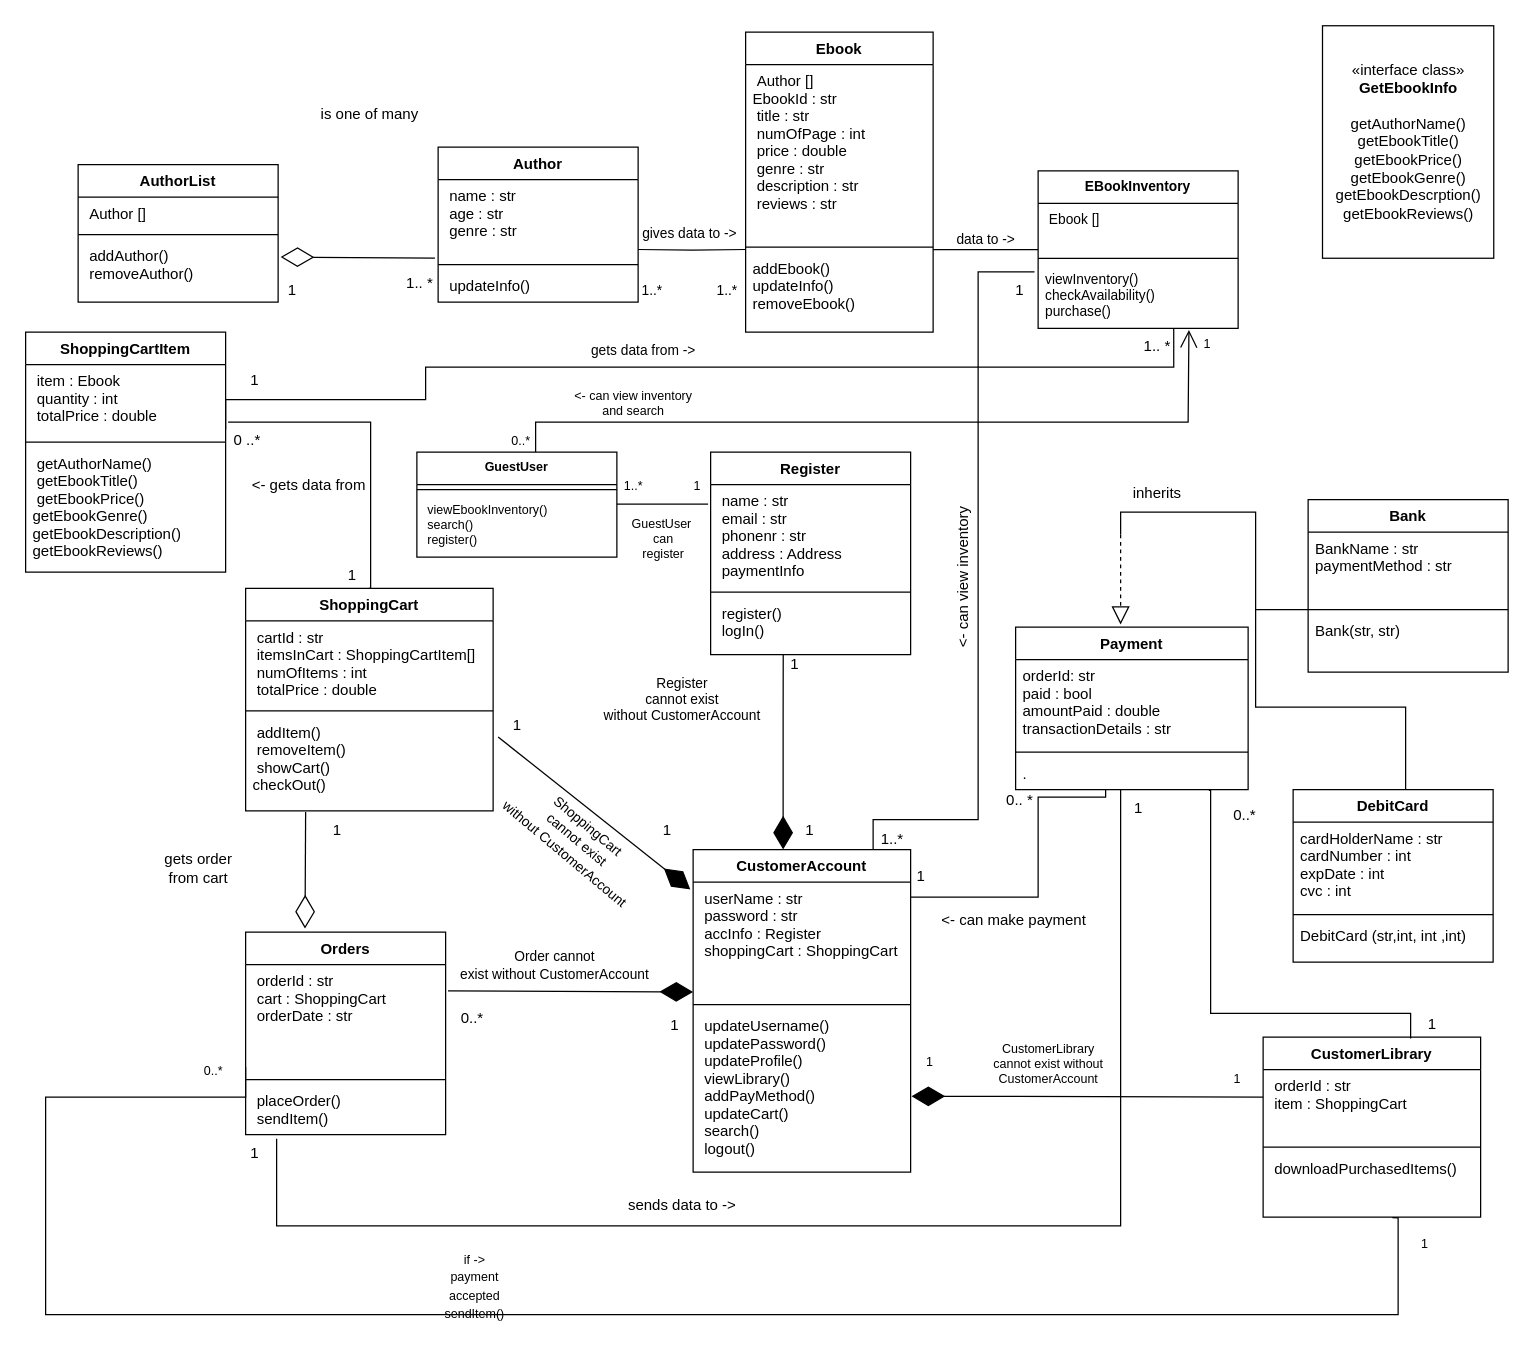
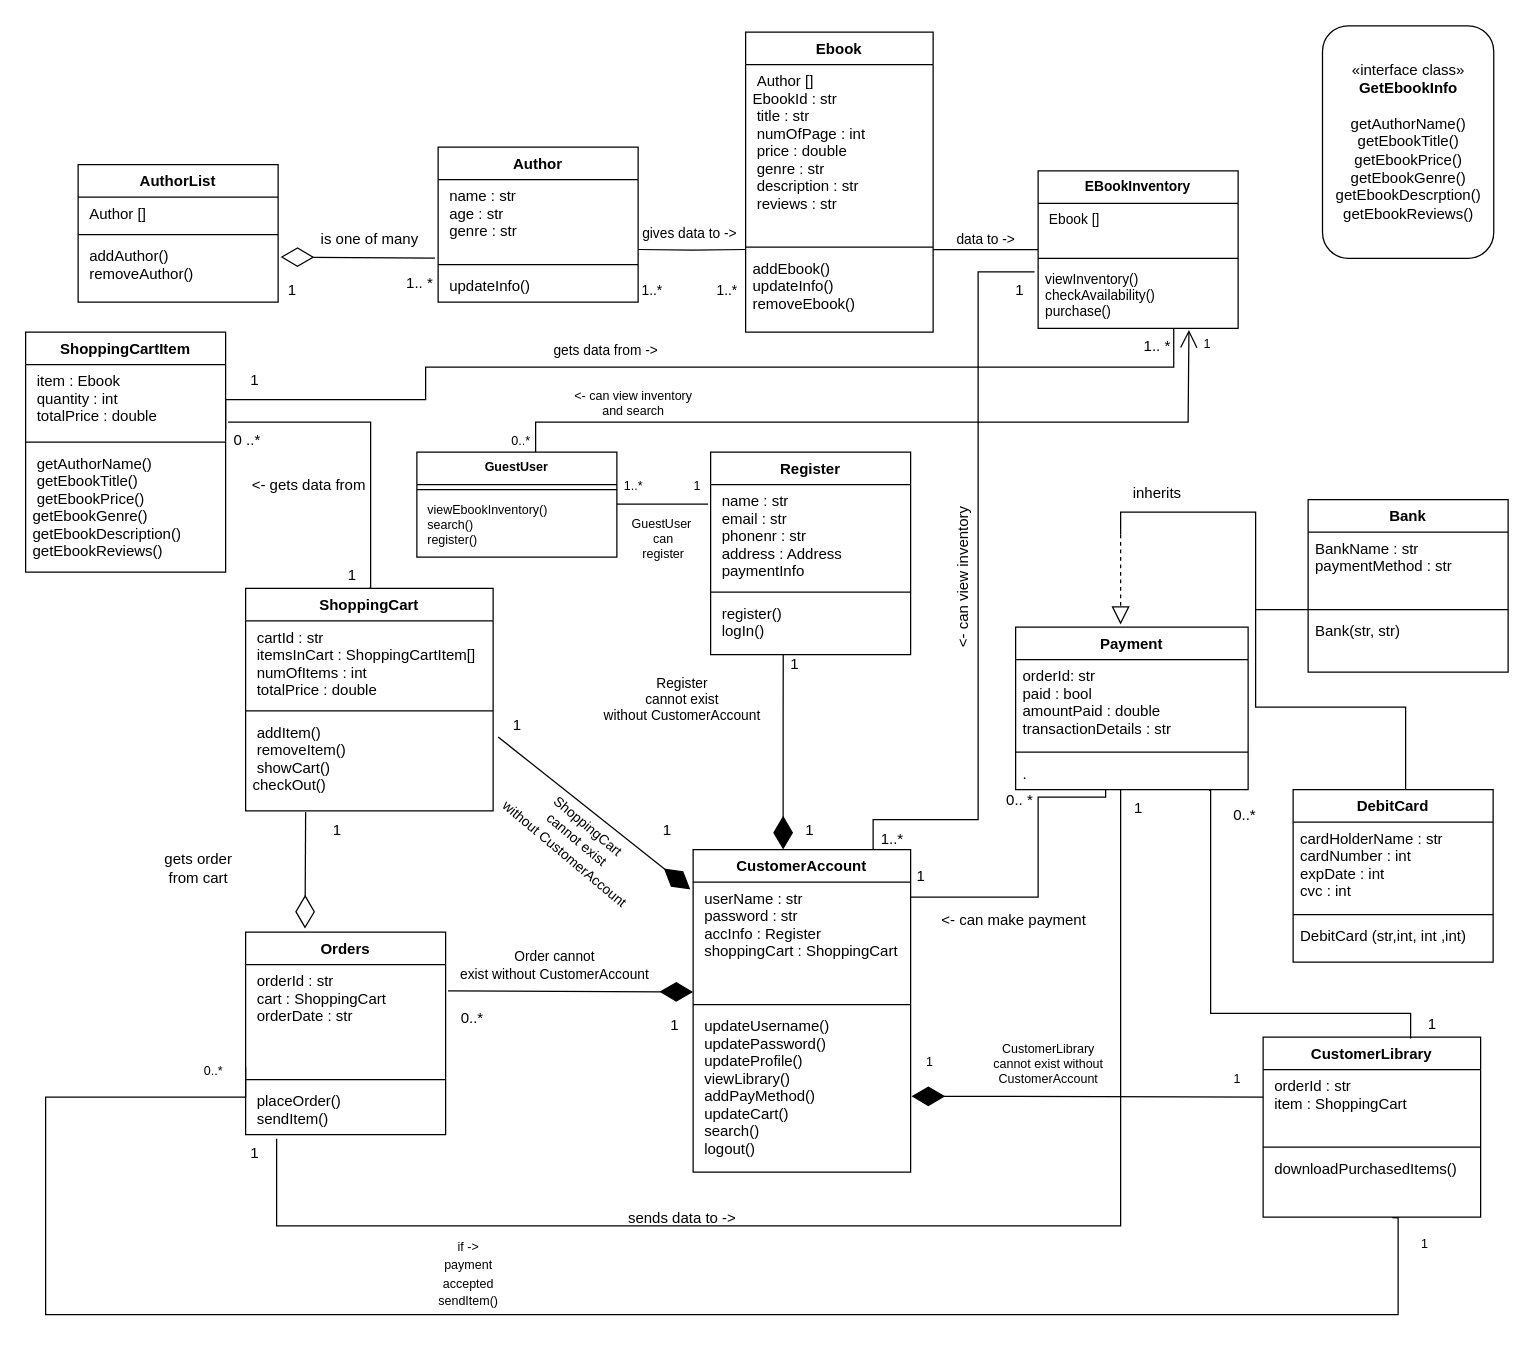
node "is one of many": moved (369, 114) -> (369, 239)
node "«interface class» GetEbookInfo getAuthorName() getEbookTitle() getEbookPrice() getEbookGenre() getEbookDescrption() getEbookReviews()": shape rectangle -> rounded rectangle
node "gets data from ->": moved (643, 351) -> (606, 351)
node "sends data to ->": moved (682, 1206) -> (682, 1218)
node "if -> payment accepted sendItem()": moved (474, 1286) -> (468, 1273)
